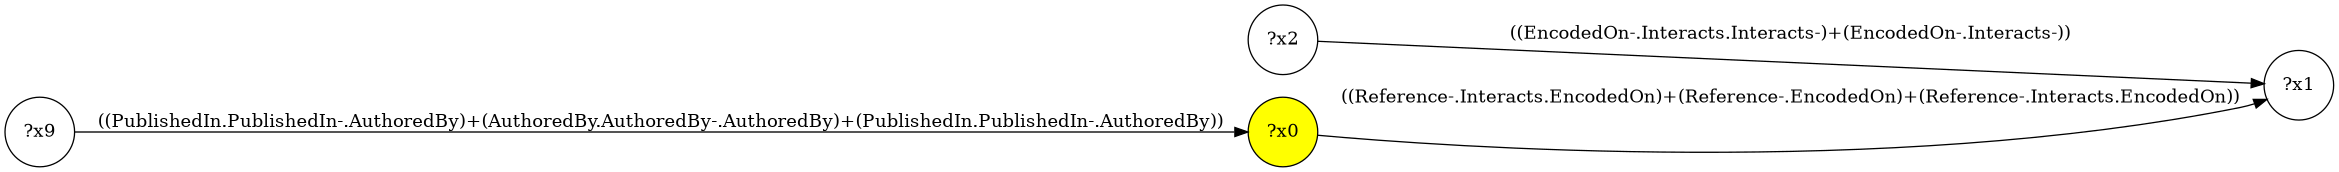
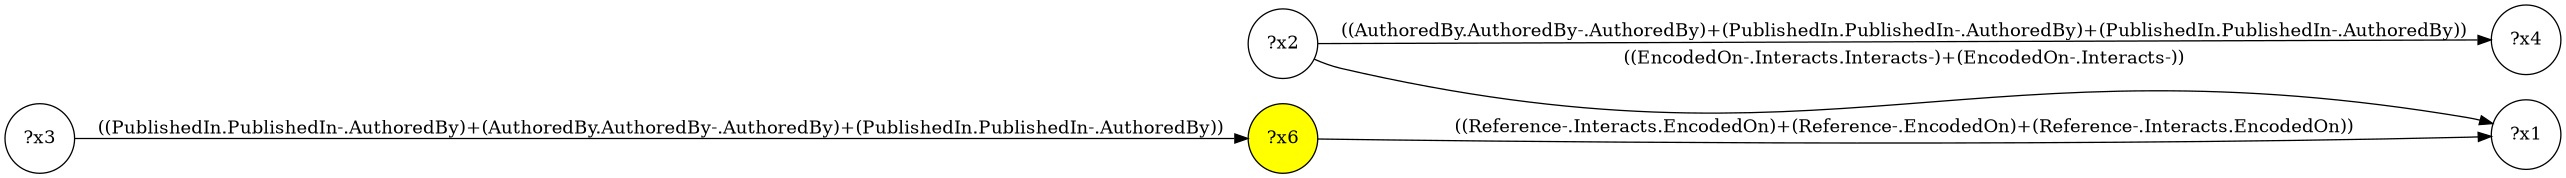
node "?x4": added
node "?x9": label "?x9" -> "?x3"
node "?x0": label "?x0" -> "?x6"
